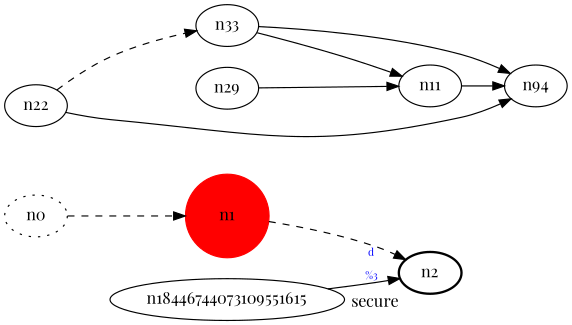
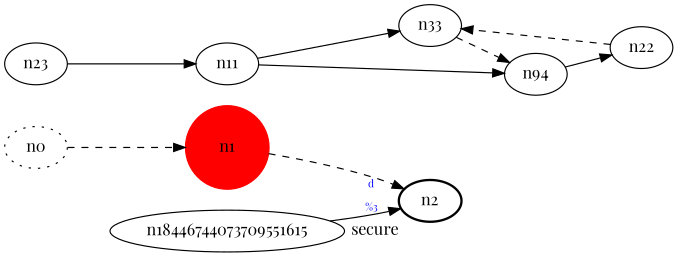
edge "n33" -> "n94": style solid -> dashed
edge "n33" -> "n11": reversed
node "n29": label "n29" -> "n23"
edge "n22" -> "n94": reversed
node "n18446744073109551615": label "n18446744073109551615" -> "n18446744073709551615"
